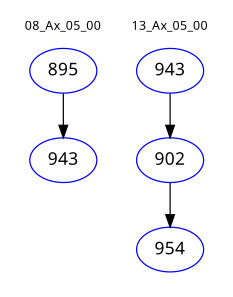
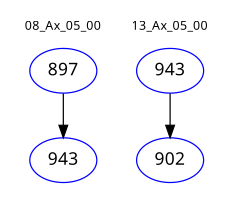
node "895": label "895" -> "897"
node "954": removed
